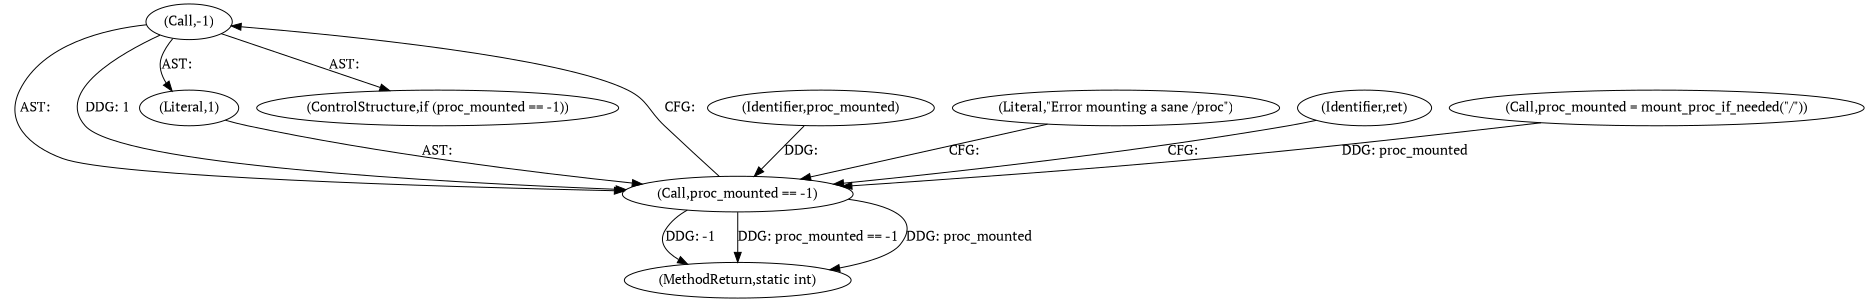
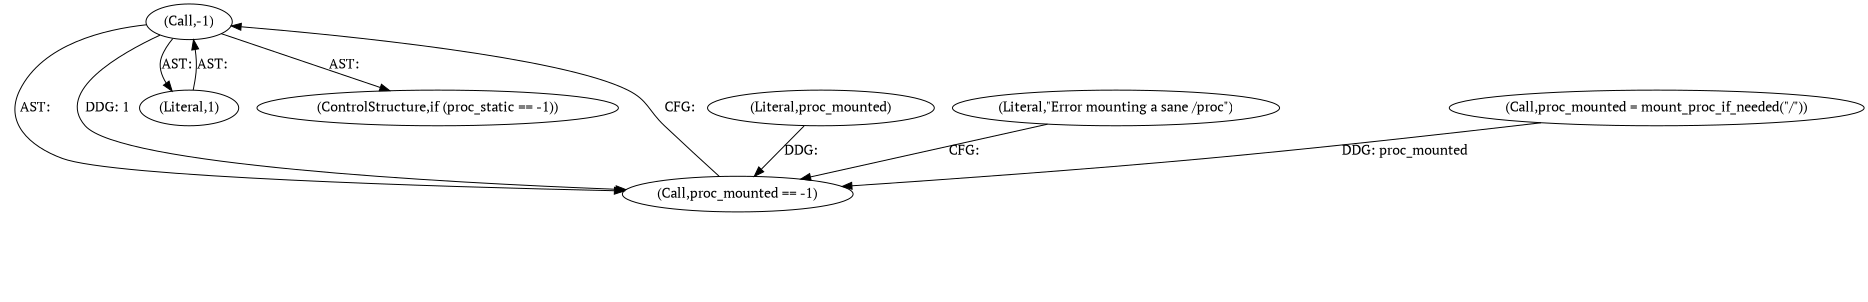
node "(ControlStructure,if (proc_mounted == -1))": label "(ControlStructure,if (proc_mounted == -1))" -> "(ControlStructure,if (proc_static == -1))"
node "(Identifier,proc_mounted)": label "(Identifier,proc_mounted)" -> "(Literal,proc_mounted)"
node "(Identifier,ret)": removed
edge "(Literal,1)" -> "(Call,proc_mounted == -1)": now "(Literal,1)" -> "(Call,-1)"
node "(MethodReturn,static int)": removed
